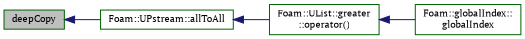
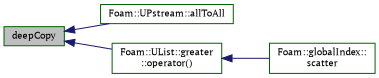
edge "Foam::UList::greater ::operator()" -> "Foam::UPstream::allToAll": now "Foam::UList::greater ::operator()" -> "deepCopy"
node "Foam::globalIndex:: globalIndex": label "Foam::globalIndex:: globalIndex" -> "Foam::globalIndex:: scatter"
